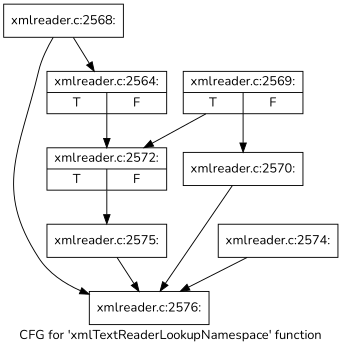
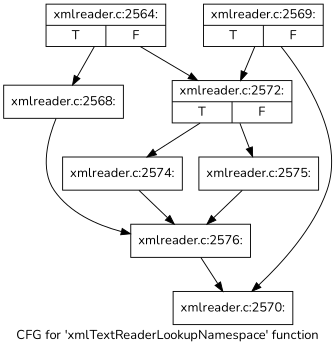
edge "xmlreader.c:2568:" -> "xmlreader.c:2564:": reversed
edge "xmlreader.c:2572:" -> "xmlreader.c:2574:": added
edge "xmlreader.c:2570:" -> "xmlreader.c:2576:": reversed
